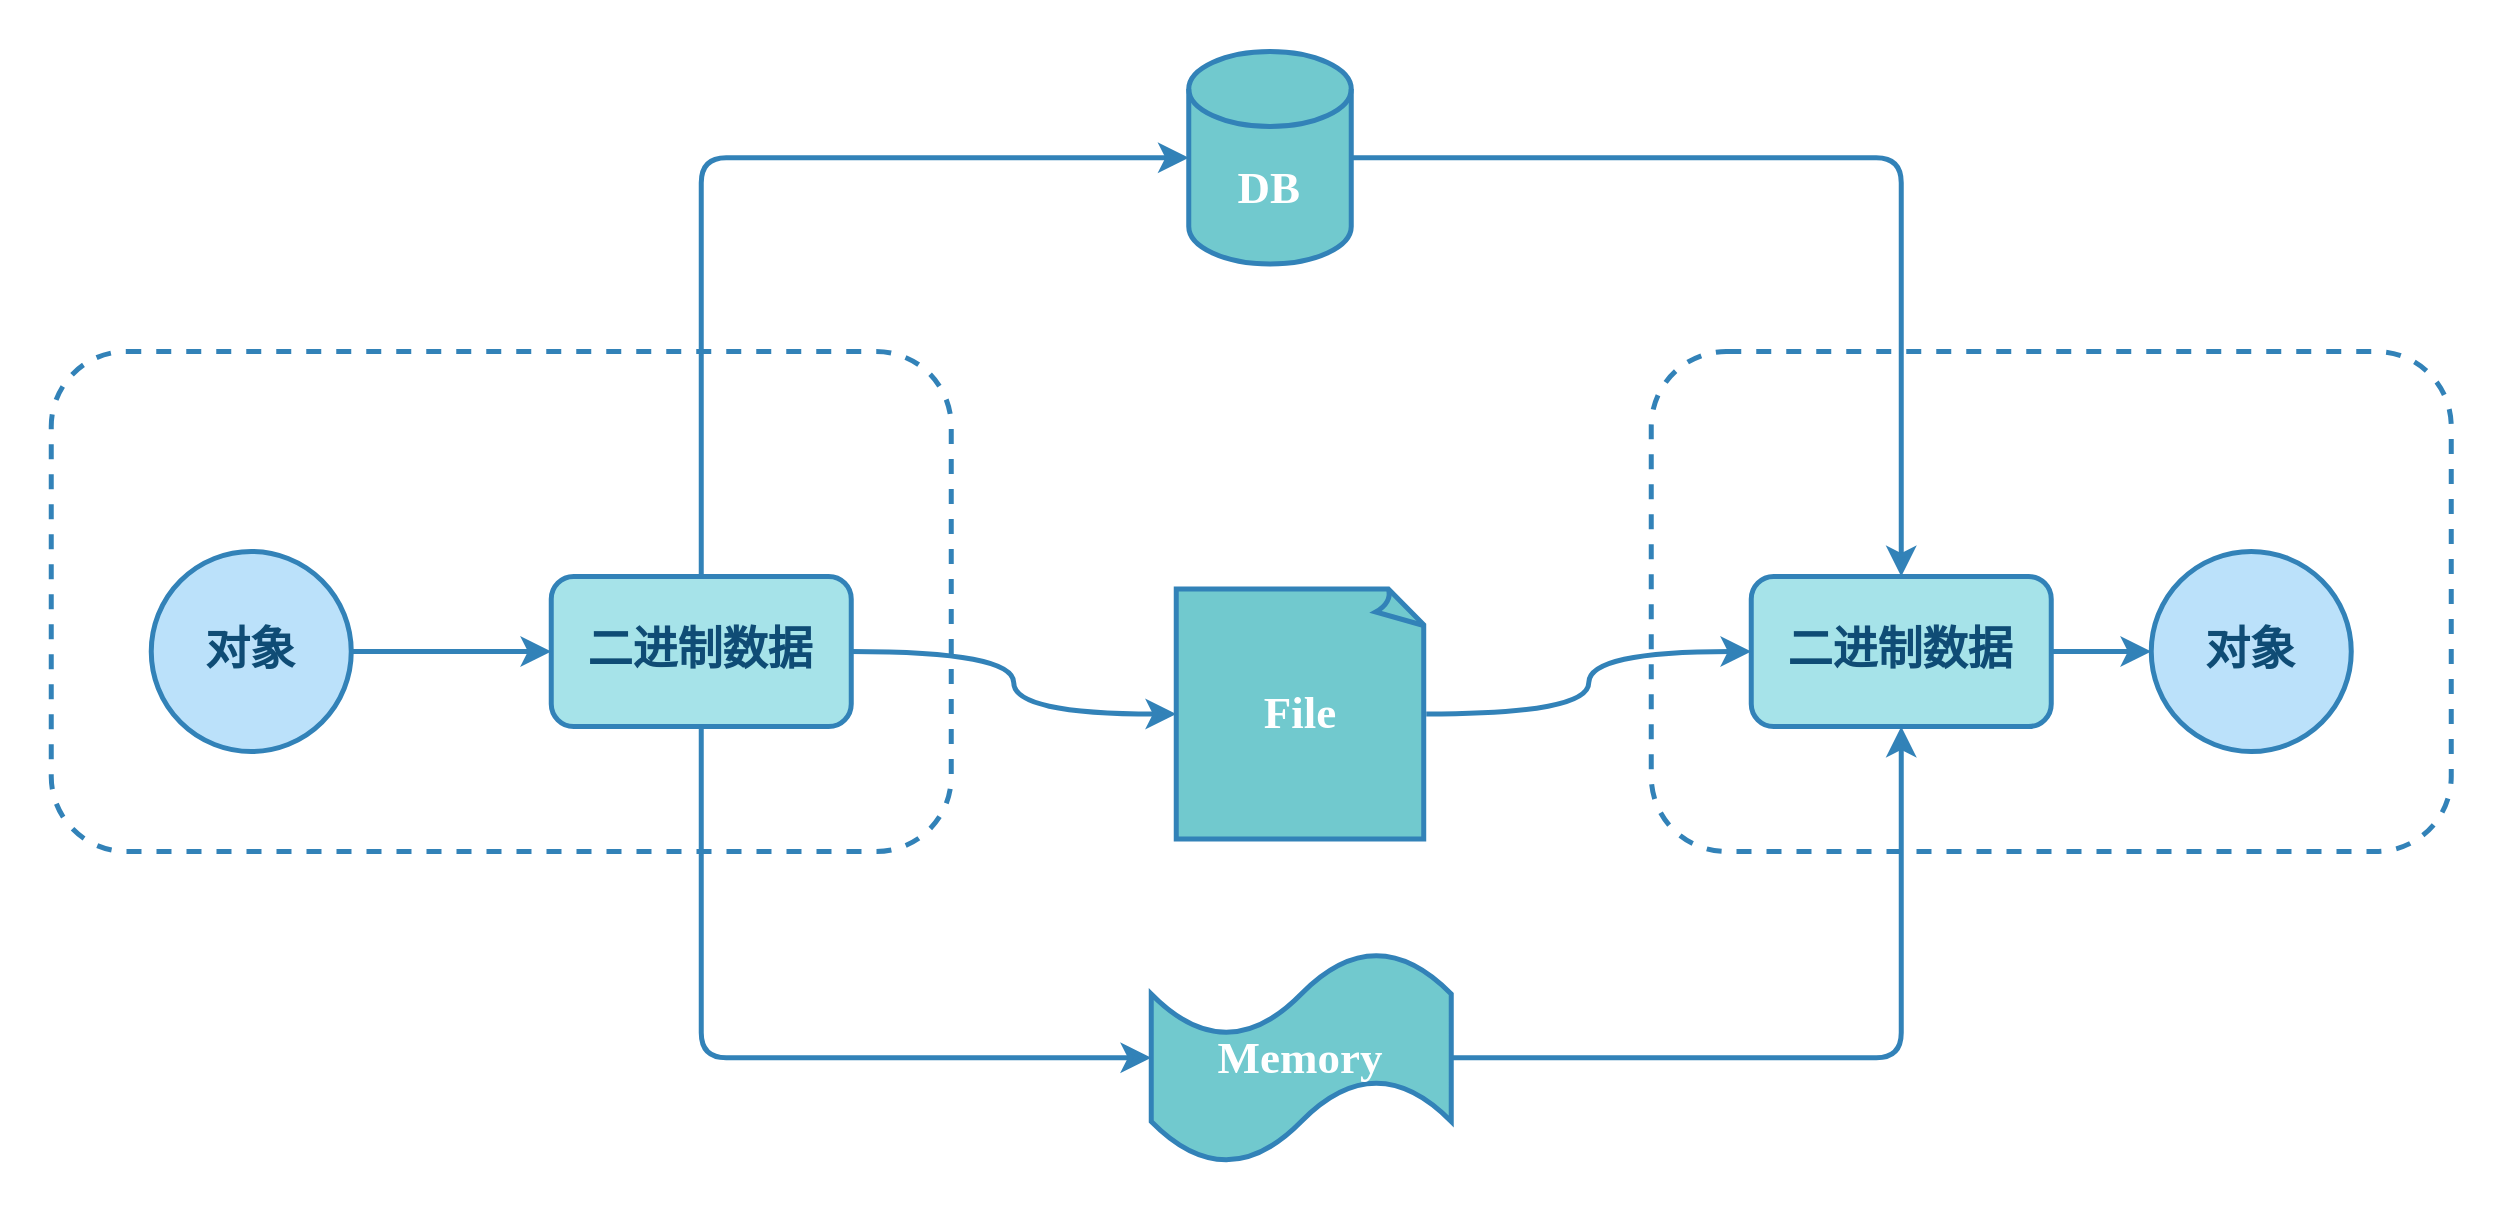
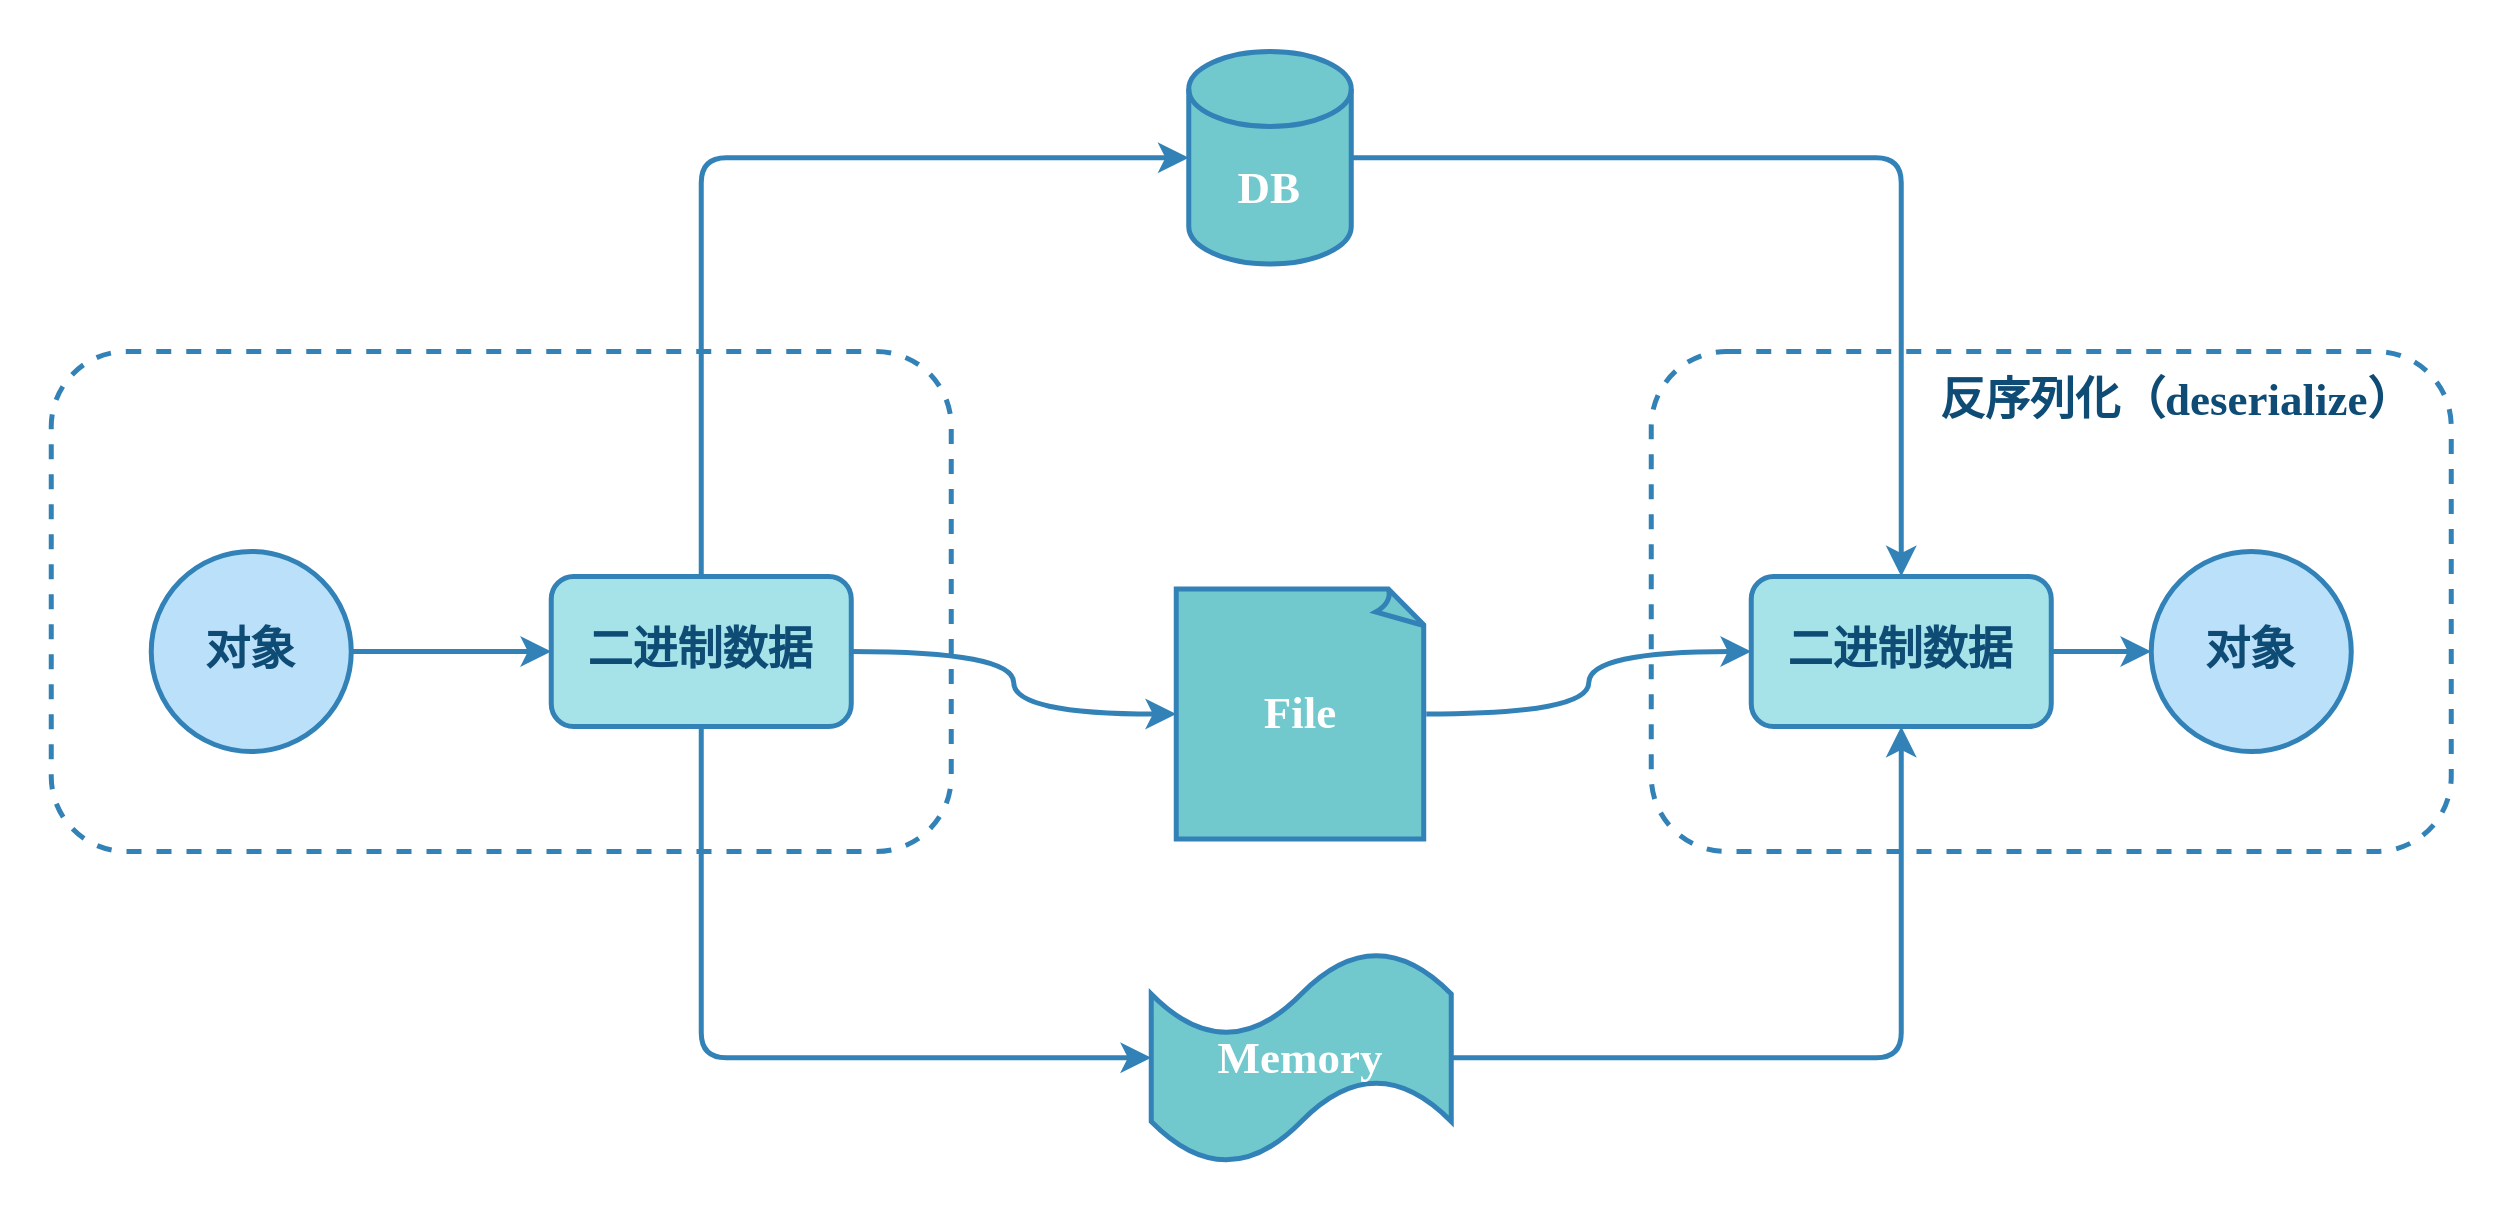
node "反序列化（deserialize）": added
